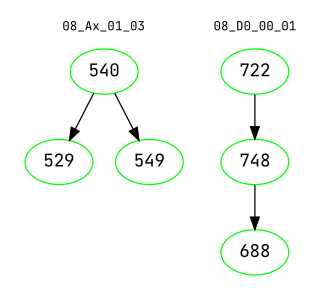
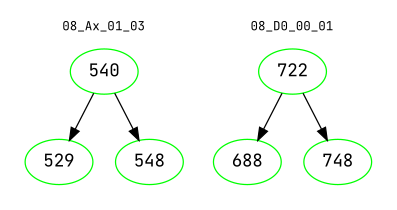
node "549": label "549" -> "548"
edge "748" -> "688": now "722" -> "688"
